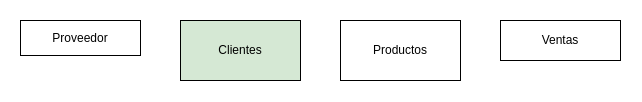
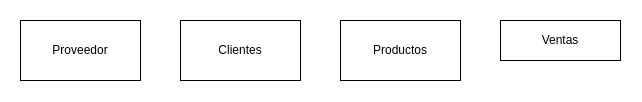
node "Proveedor": size 120x35 -> 120x60
node "Clientes": fillcolor #d5e8d4 -> #ffffff
